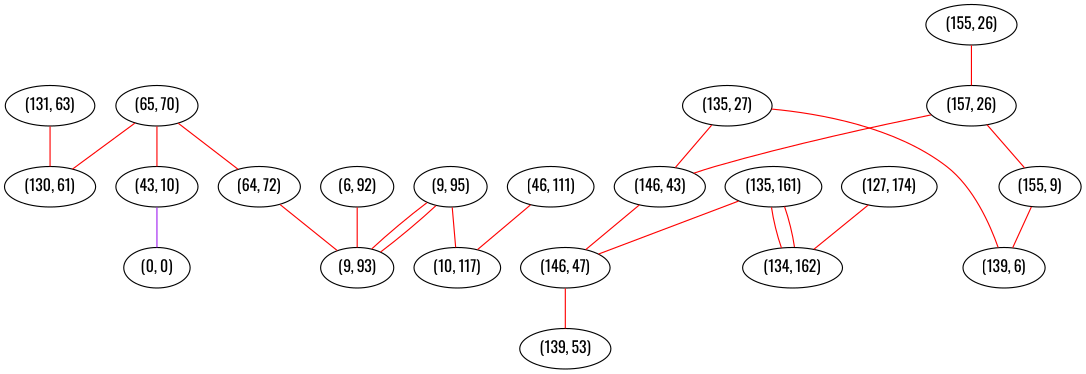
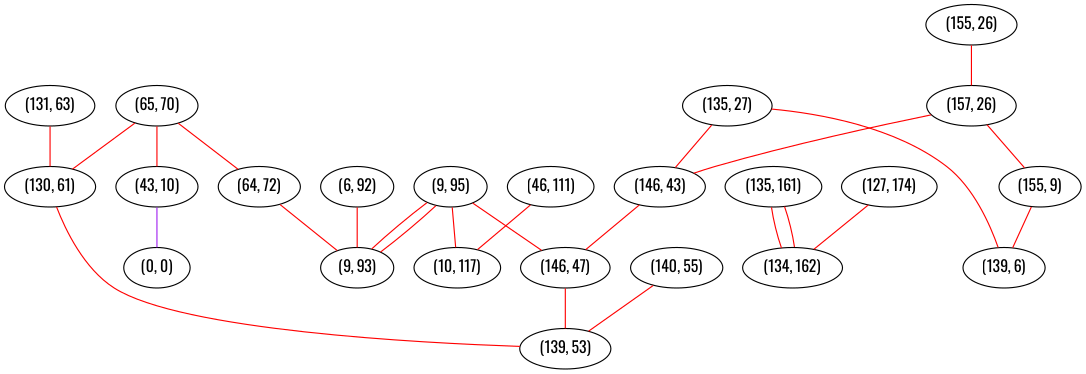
edge "(135, 161)" -- "(146, 47)": now "(9, 95)" -- "(146, 47)"
node "(140, 55)": added
edge "(130, 61)" -- "(139, 53)": added
